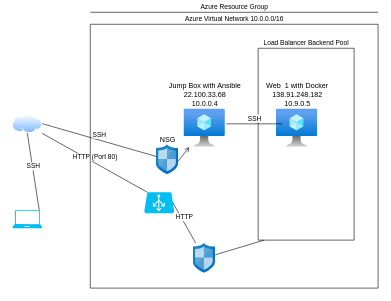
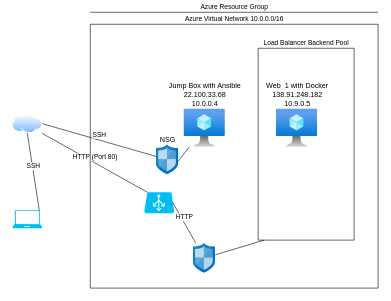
edge "Jump Box with Ansible 22.100.33.68 10.0.0.4" -- "Web 1 with Docker 138.91.248.182 10.9.0.5": removed, label "SSH"
edge "NSG" -> "Jump Box with Ansible 22.100.33.68 10.0.0.4": arrowhead open -> none
